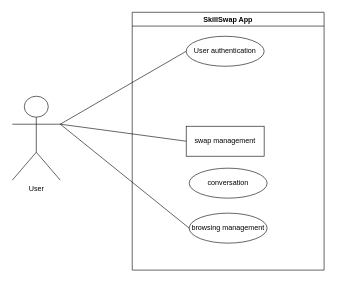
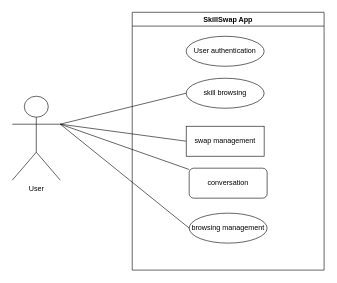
edge "User authentication" -- "User": now "conversation" -- "User"
node "skill browsing": added
edge "skill browsing" -- "User": added
node "conversation": shape ellipse -> rounded rectangle
